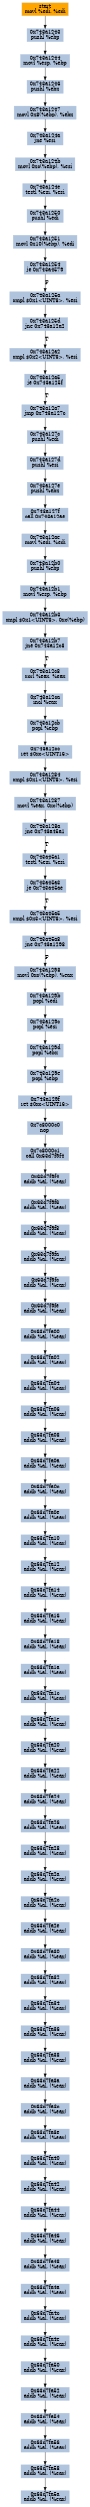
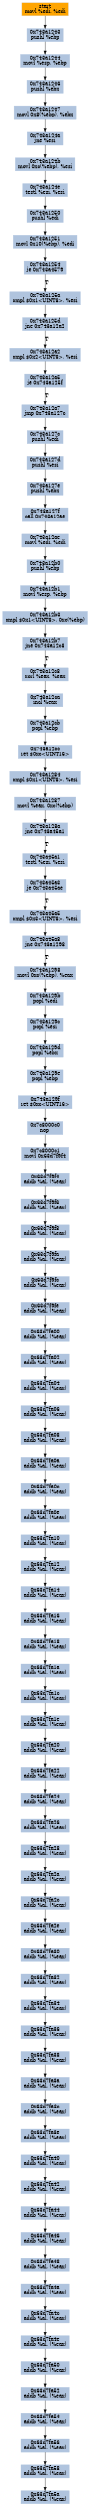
edge "0x743a1254 je 0x743a4579" -> "0x743a125a cmpl $0x1<UINT8>, %esi": label "F" -> "T"
edge "0x743a45a8 jne 0x743a1298" -> "0x743a1298 movl 0xc(%ebp), %eax": label "F" -> "T"
node "0x7c8000c1 call 0x63d7f9f4": label "0x7c8000c1 call 0x63d7f9f4" -> "0x7c8000c1 movl 0x63d7f9f4"
